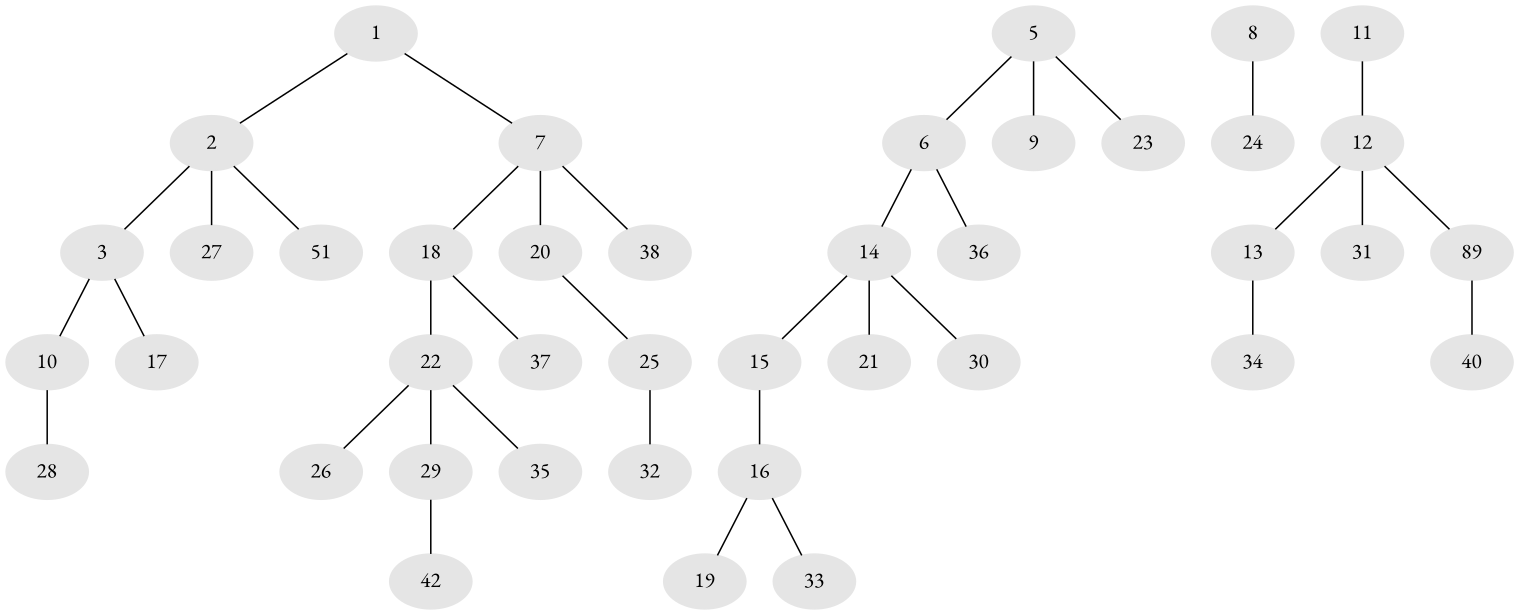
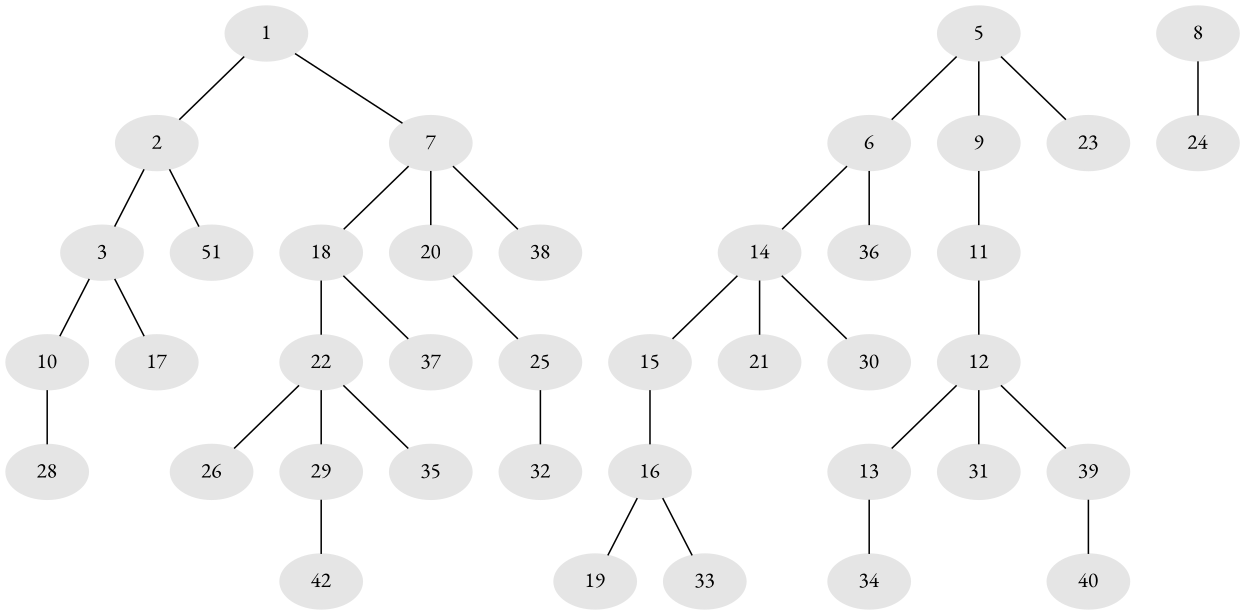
edge "9" -- "11": added
node "27": removed
node "89": label "89" -> "39"
